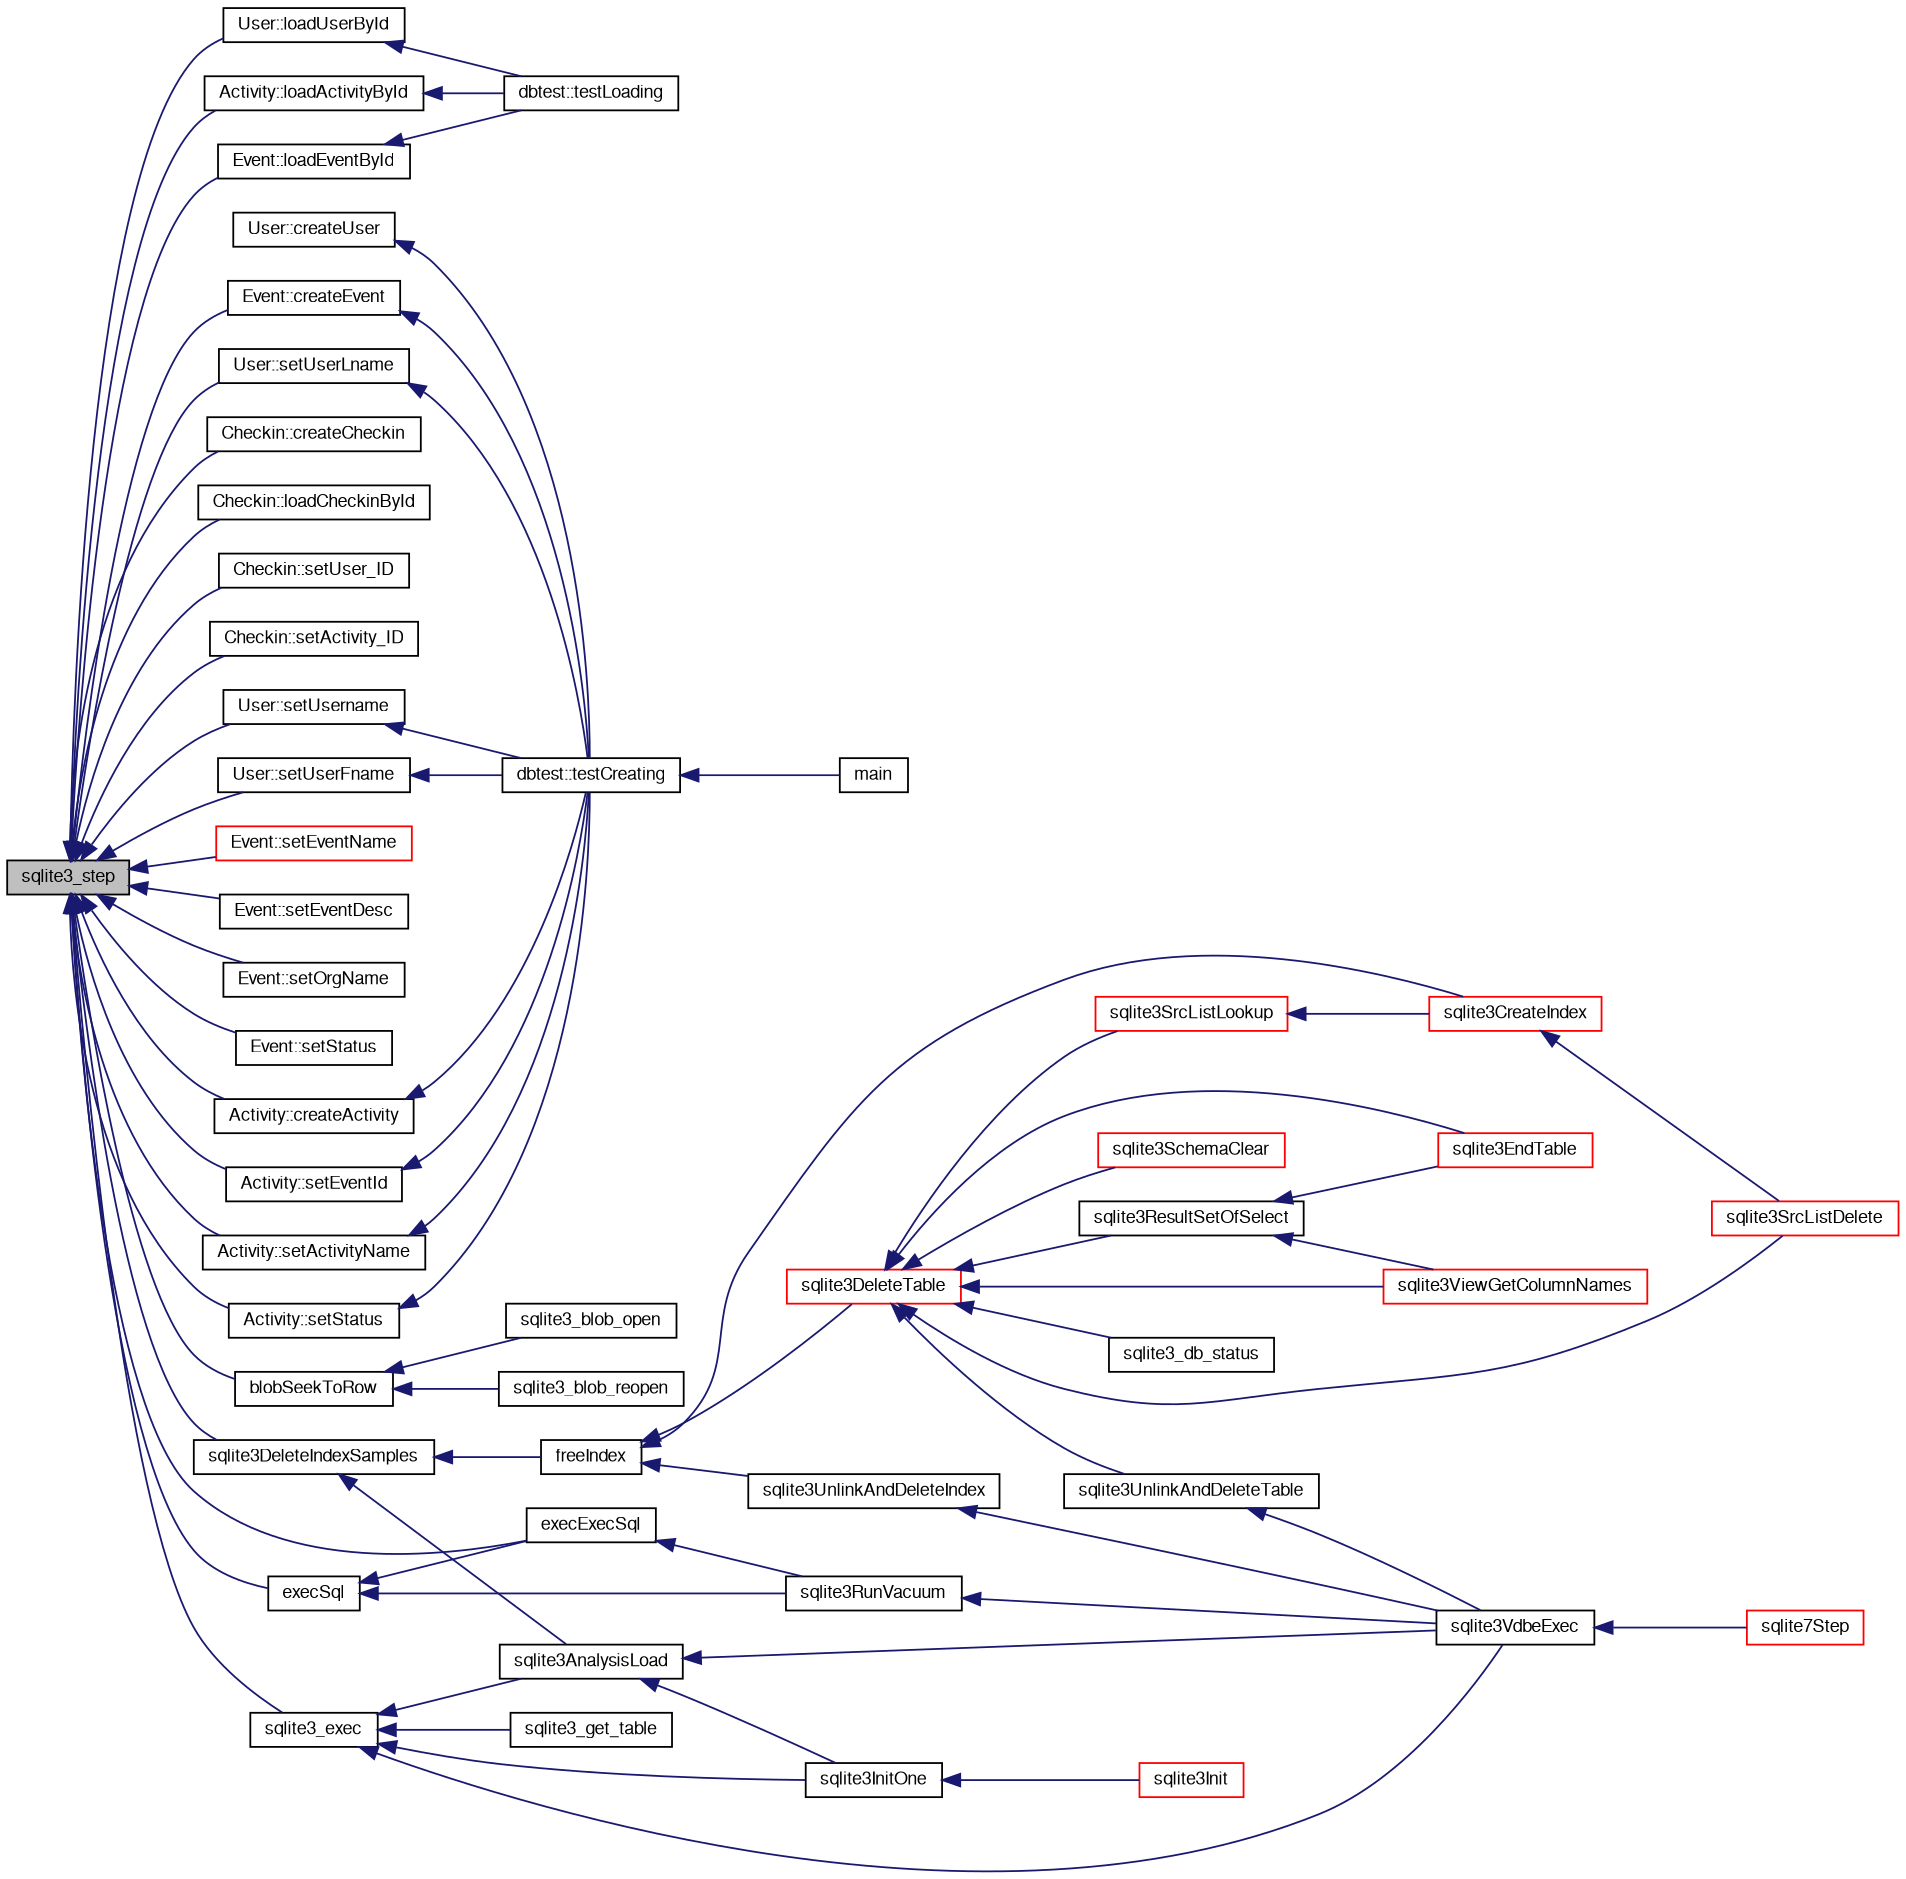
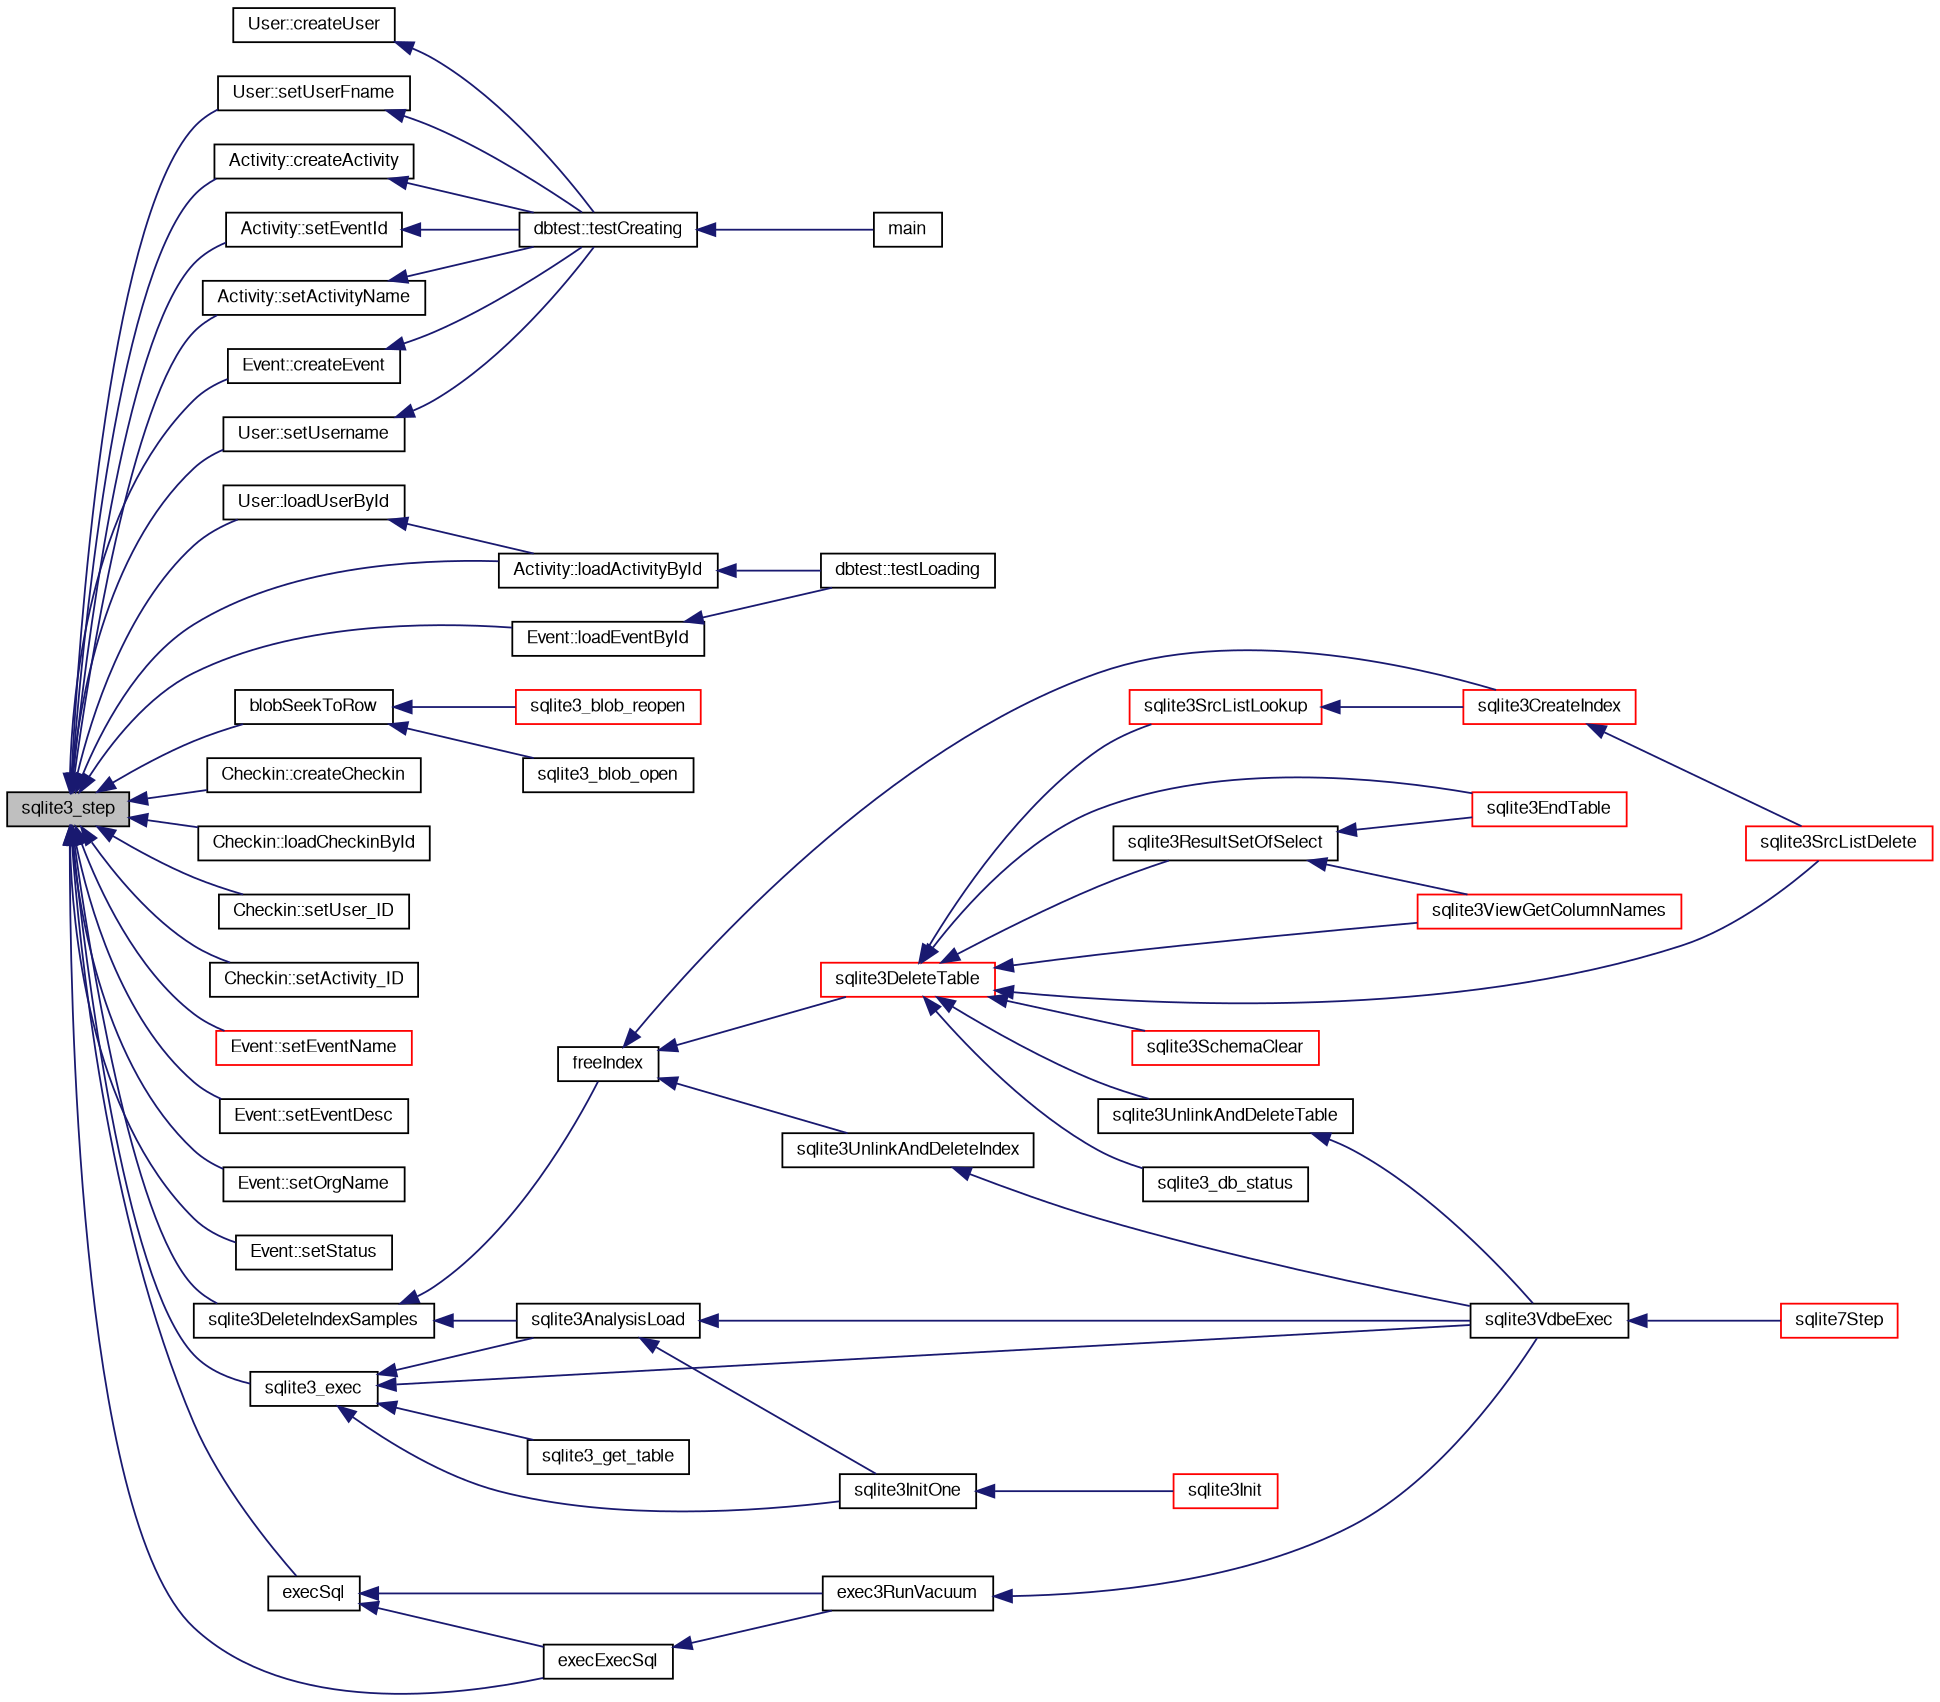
edge "dbtest::testLoading" -> "User::loadUserById": now "Activity::loadActivityById" -> "User::loadUserById"
node "User::setUserLname": removed
node "Activity::setStatus": removed
node "sqlite3_blob_reopen": color black -> red
node "sqlite3RunVacuum": label "sqlite3RunVacuum" -> "exec3RunVacuum"
